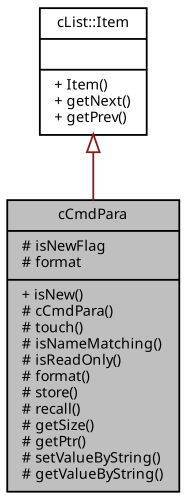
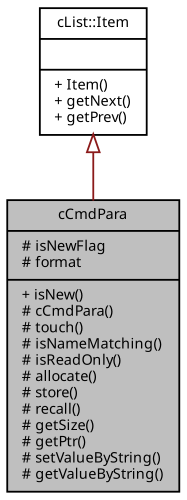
node "cCmdPara": text "# format()" -> "# allocate()"
